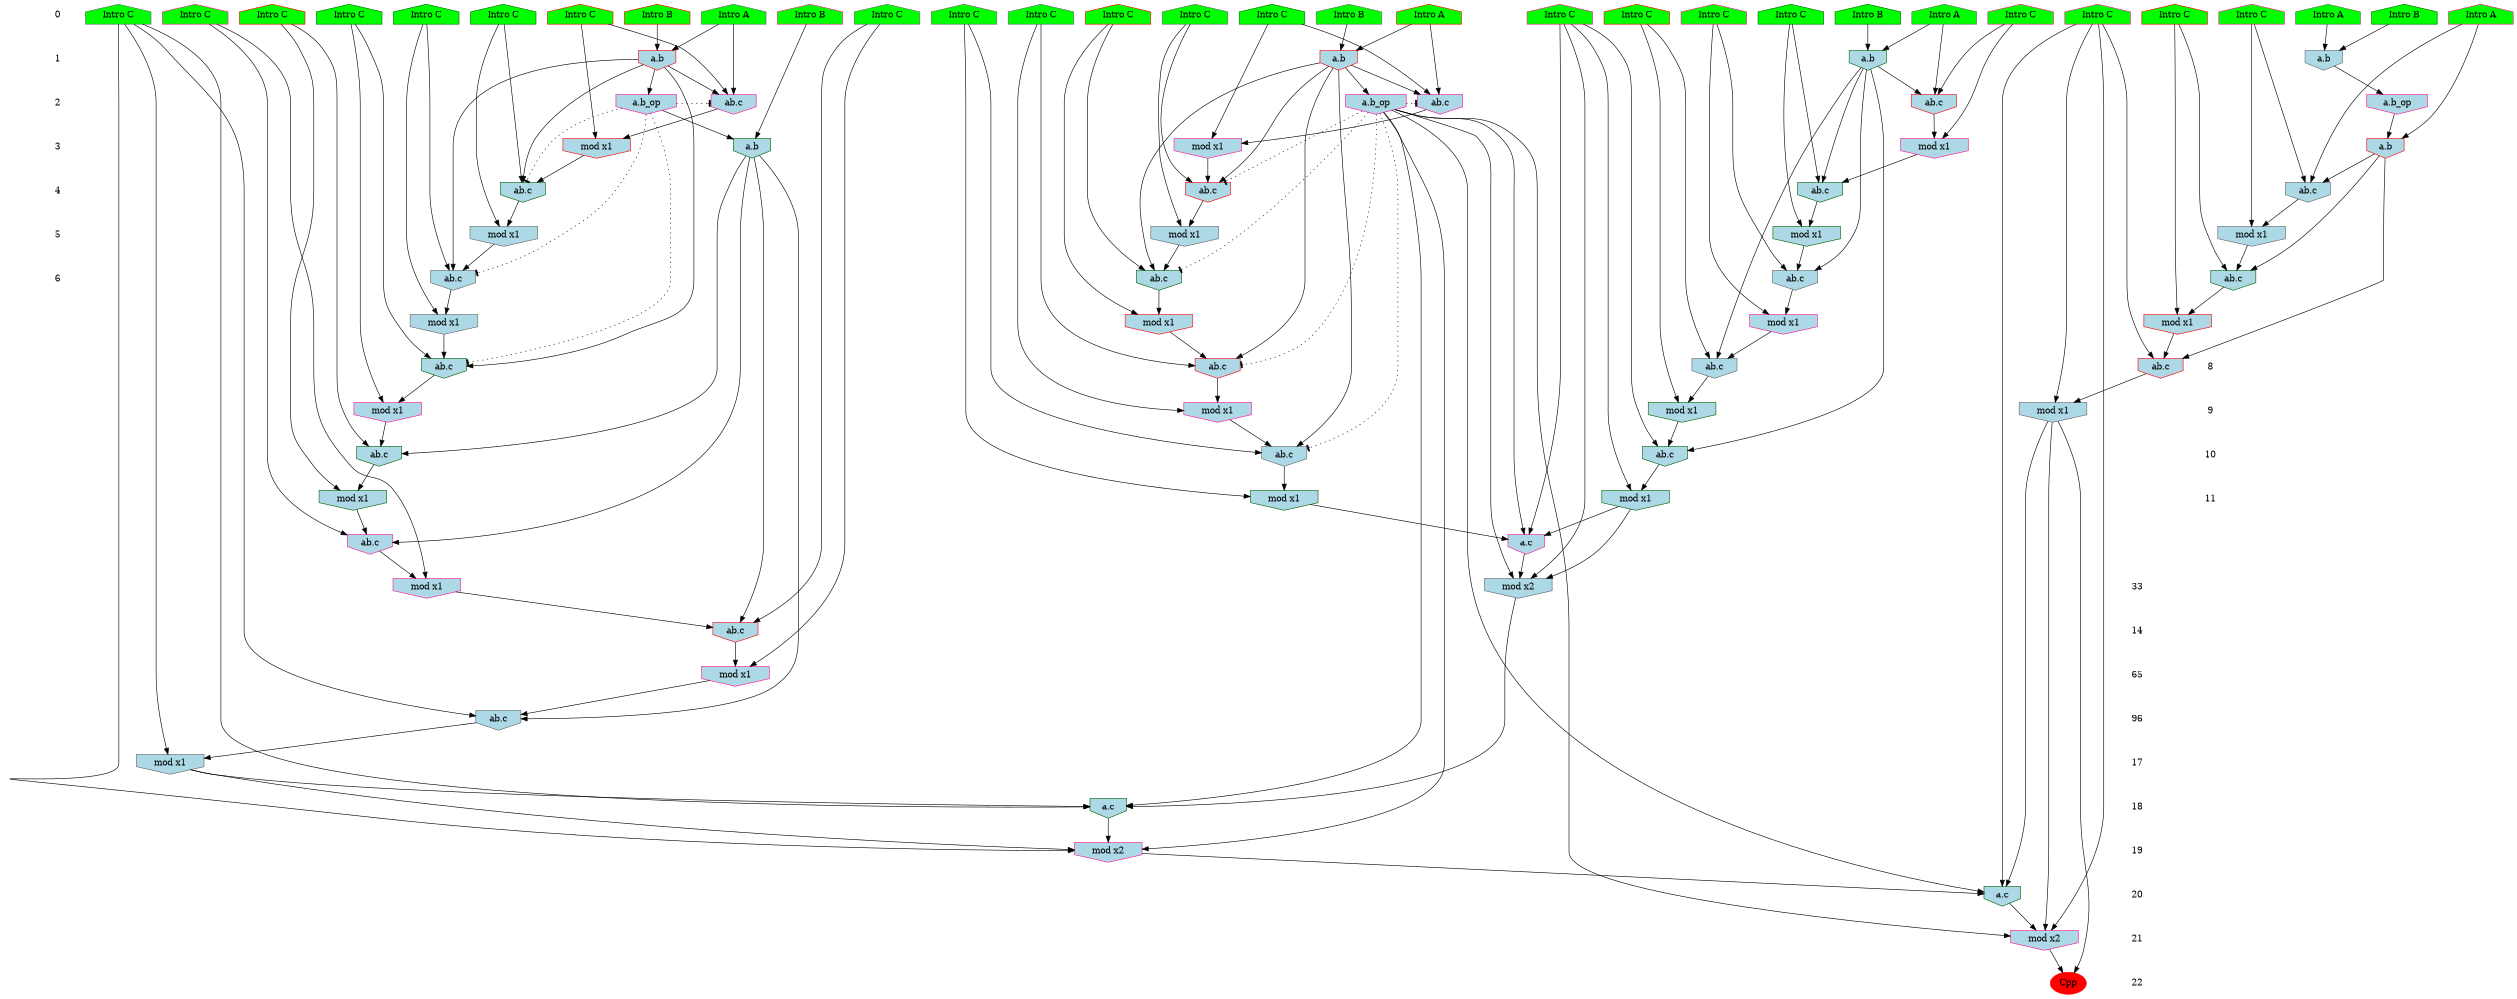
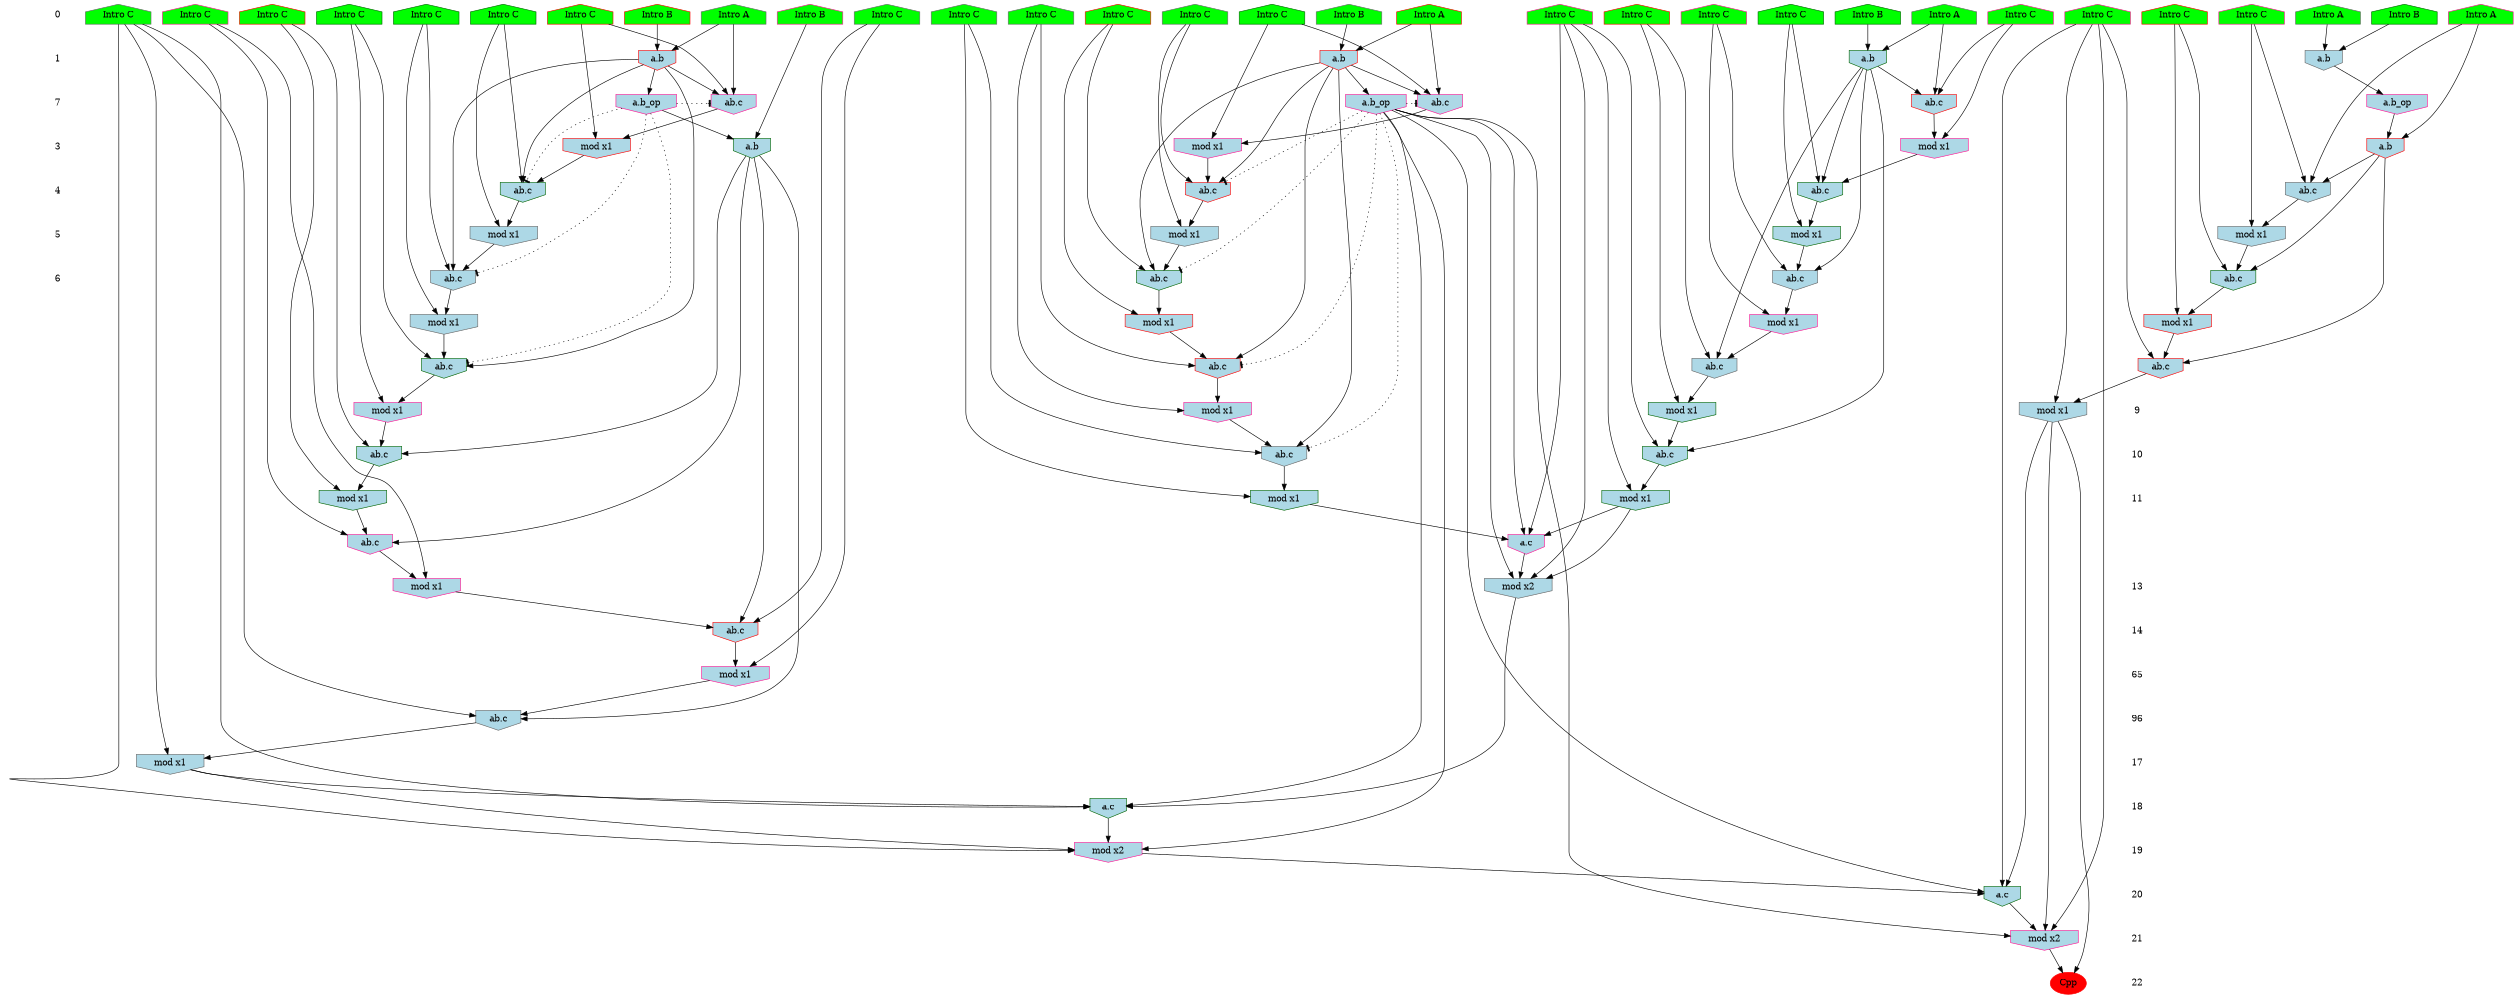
node "2": label "2" -> "7"
node "8": removed
node "33": label "33" -> "13"
